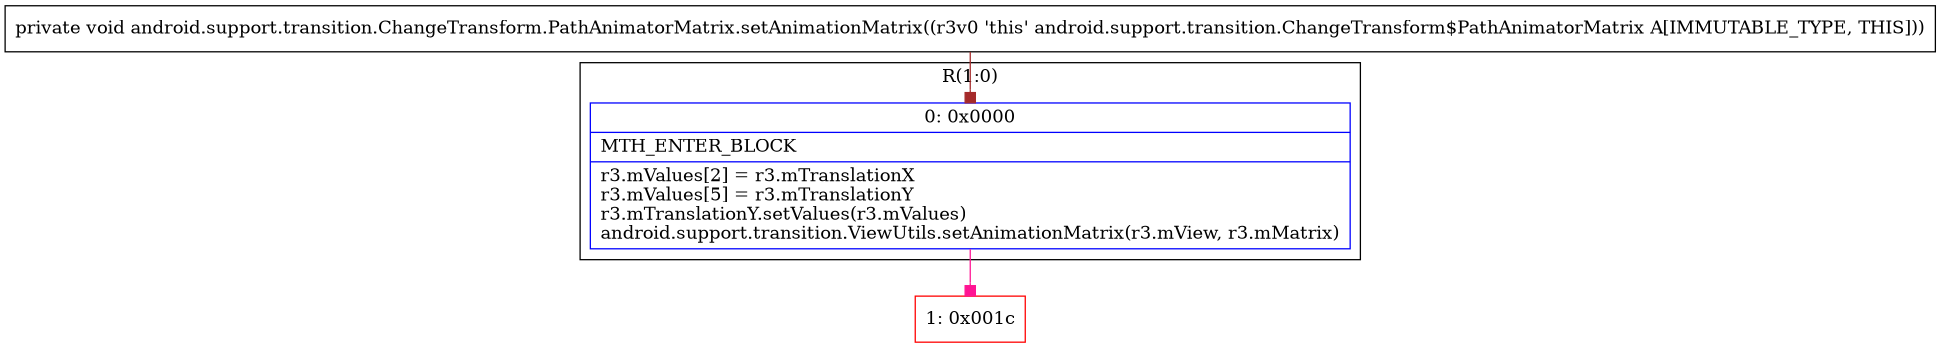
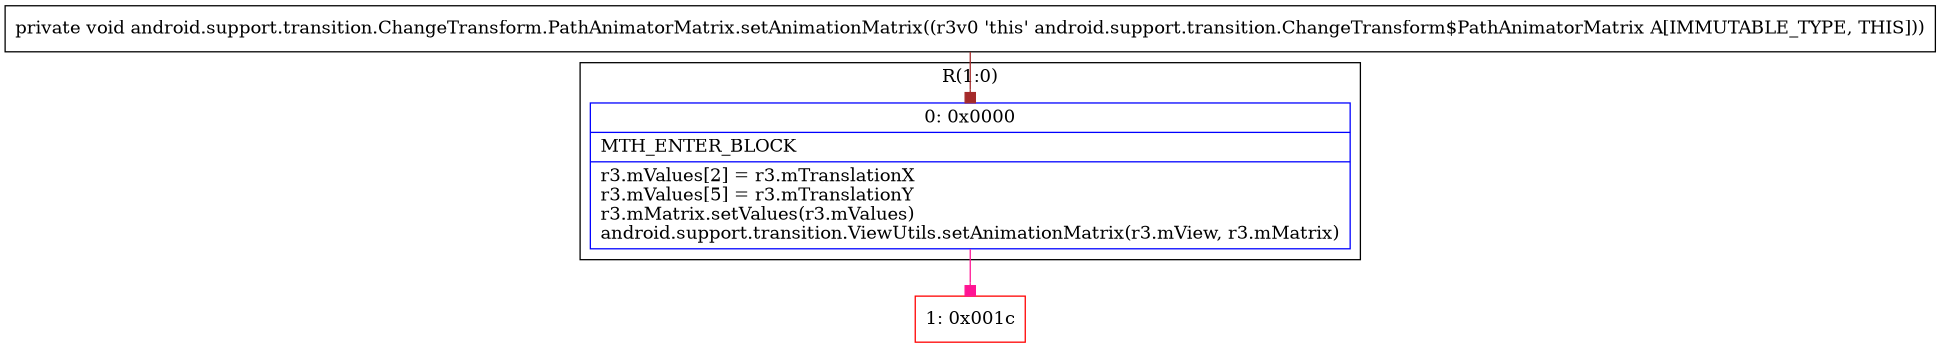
node "0: 0x0000": text "r3.mTranslationY.setValues(r3.mValues)" -> "r3.mMatrix.setValues(r3.mValues)"
